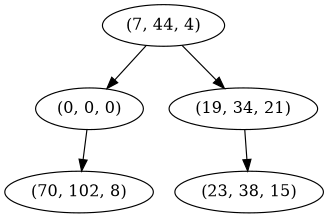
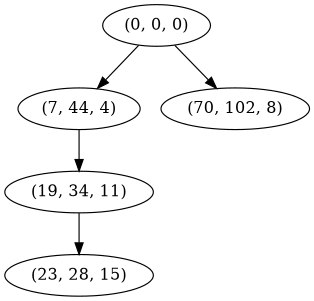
edge "(7, 44, 4)" -> "(0, 0, 0)": reversed
node "(19, 34, 21)": label "(19, 34, 21)" -> "(19, 34, 11)"
node "(23, 38, 15)": label "(23, 38, 15)" -> "(23, 28, 15)"
